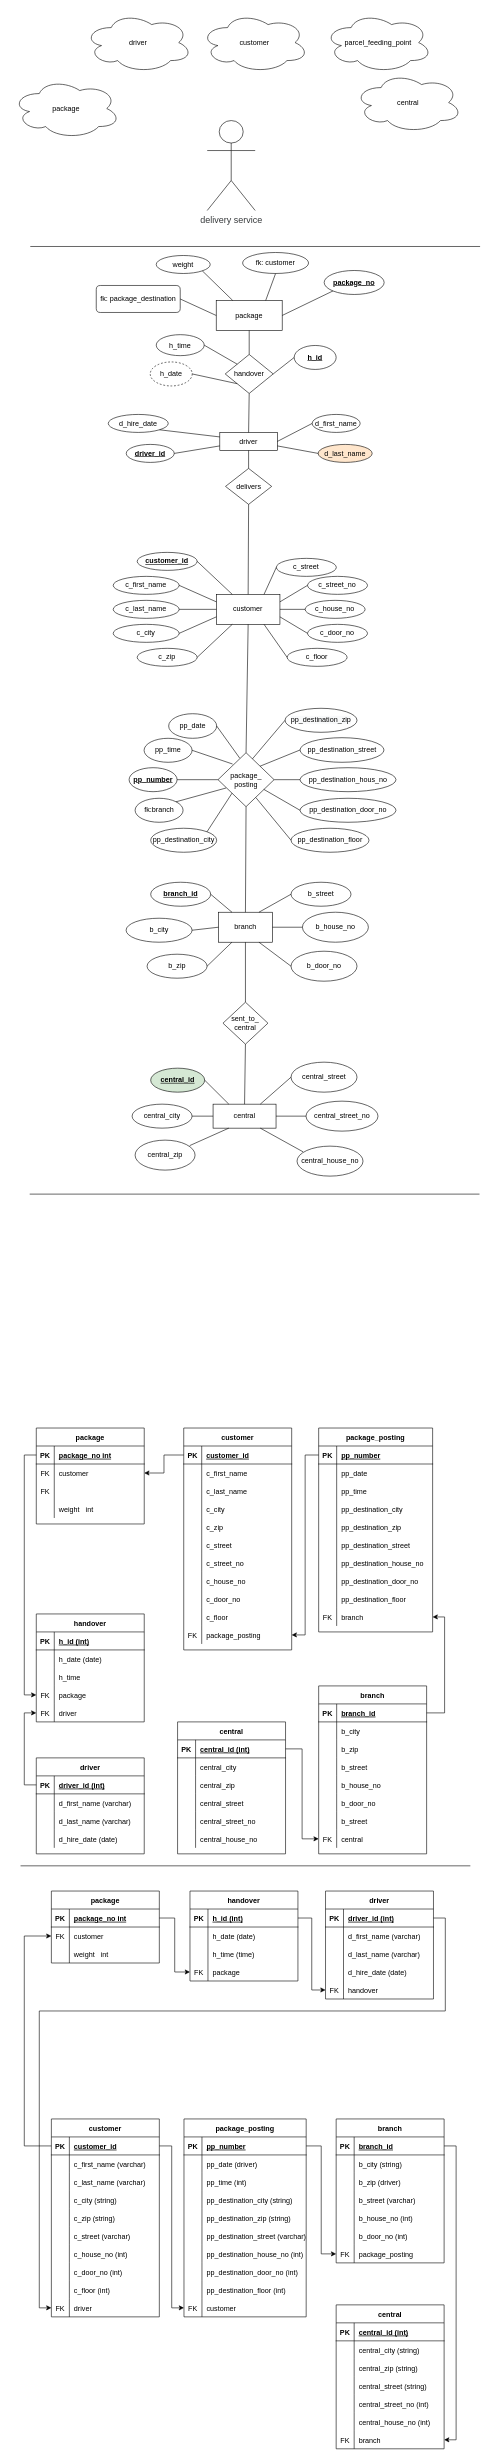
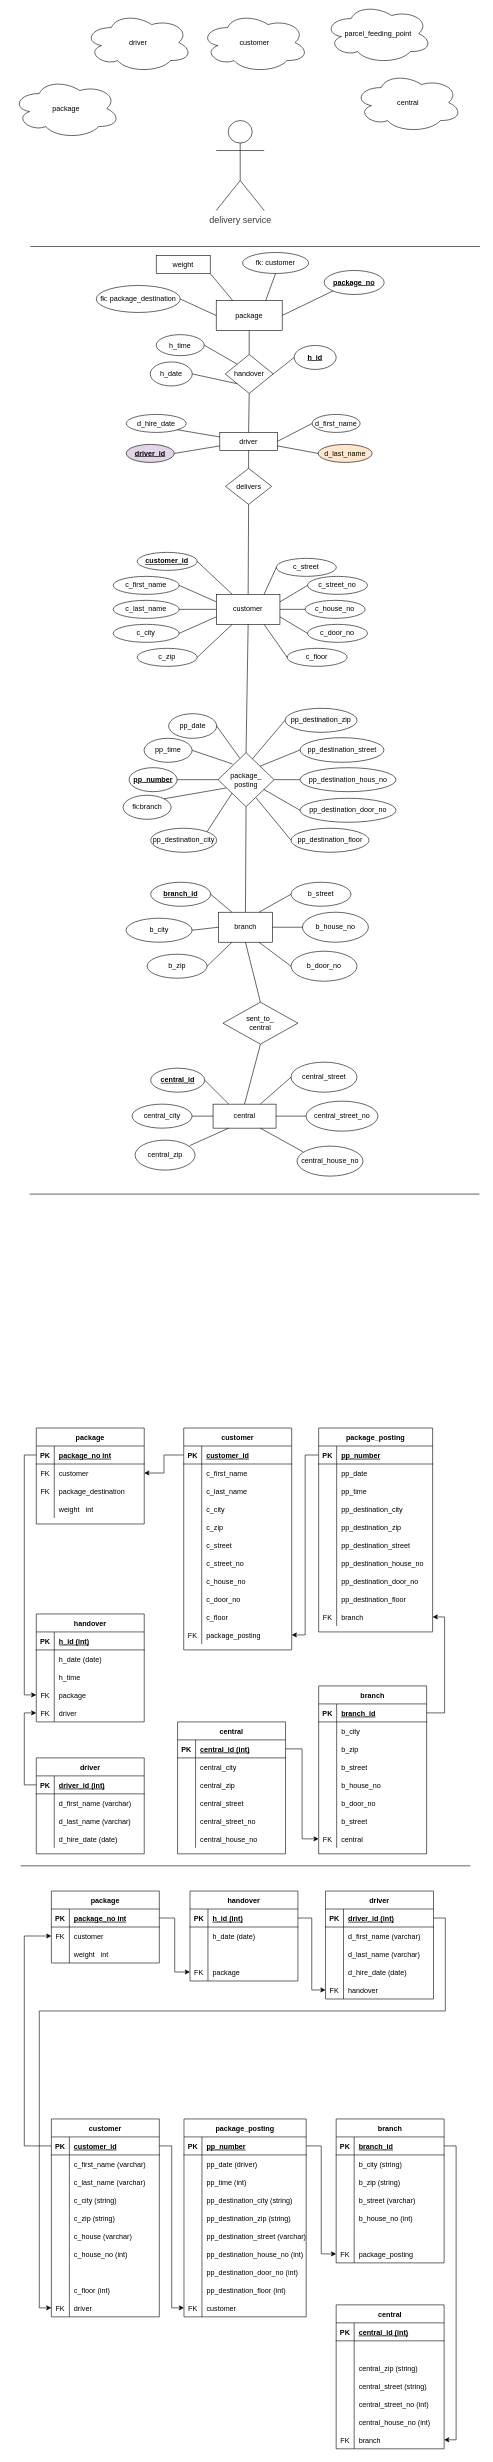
node "parcel_feeding_point": moved (378, 42) -> (378, 33)
node "delivery service": moved (231, 165) -> (240, 165)
node "weight": shape ellipse -> rectangle
node "fk: package_destination": shape rounded rectangle -> ellipse
node "h_date": style dashed -> solid
node "d_hire_date": moved (138, 423) -> (156, 423)
node "driver_id": fillcolor #ffffff -> #e1d5e7
node "fk:branch": moved (159, 810) -> (147, 807)
node "sent_to_ central": size 45x42 -> 75x42
node "central_id": fillcolor #d5e8d4 -> #ffffff
node "package_destination": added
node "h_time (time)": removed
node "b_zip (driver)": label "b_zip (driver)" -> "b_zip (string)"
node "c_street (varchar)": label "c_street (varchar)" -> "c_house (varchar)"
node "b_door_no (int)": removed
node "c_door_no (int)": removed
node "central_city (string)": removed
